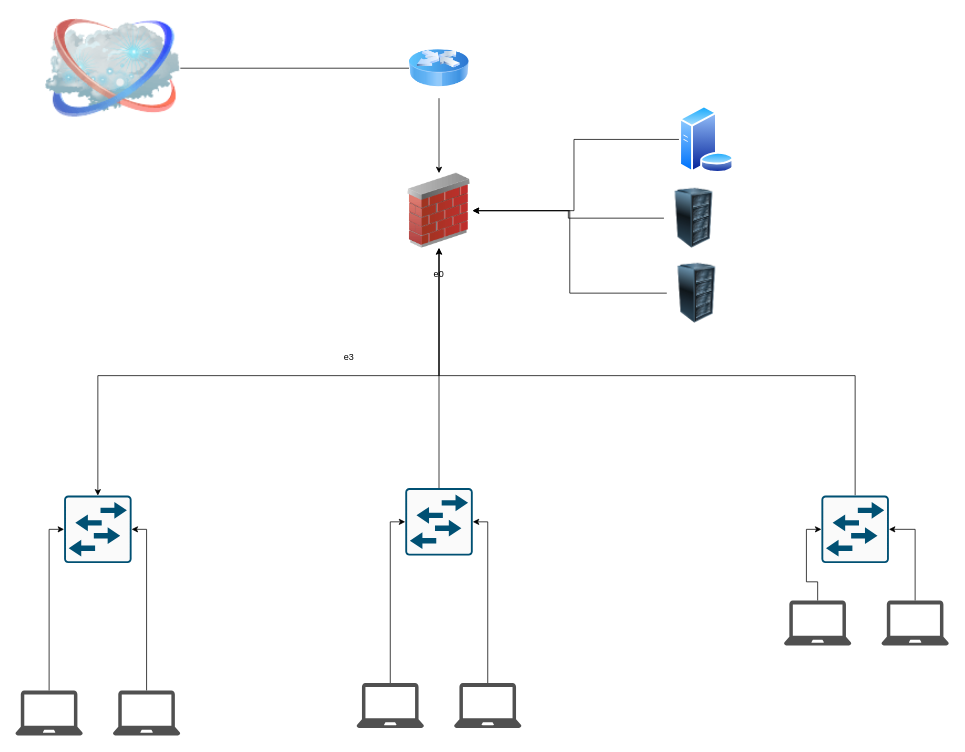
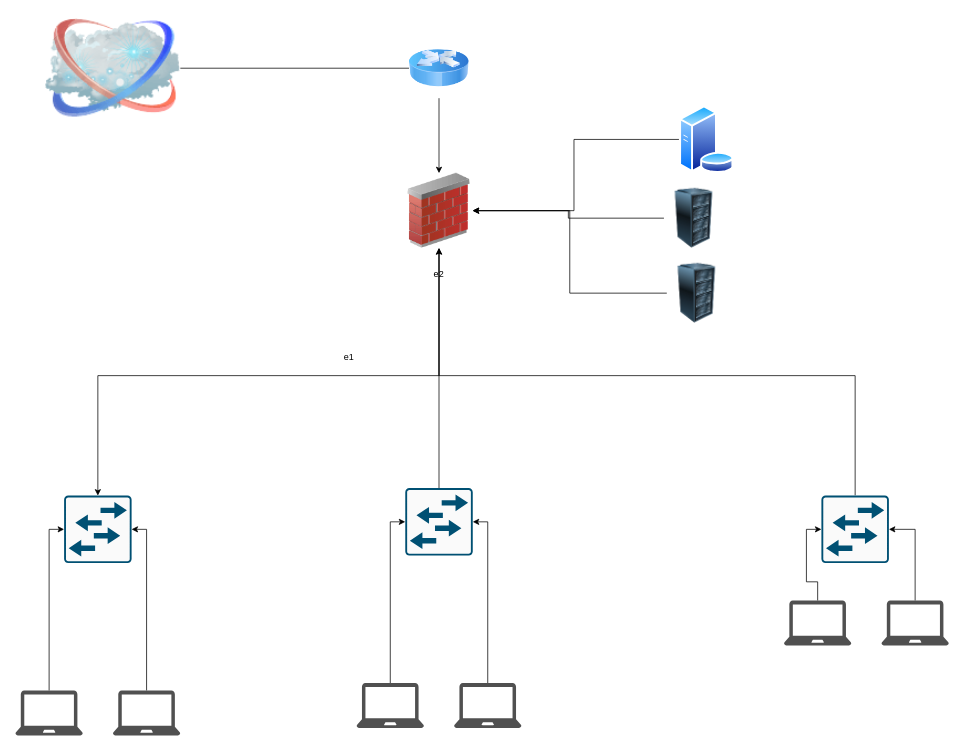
node "e0": label "e0" -> "e2"
node "e3": label "e3" -> "e1"
